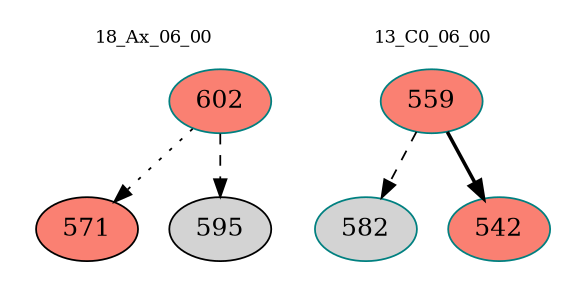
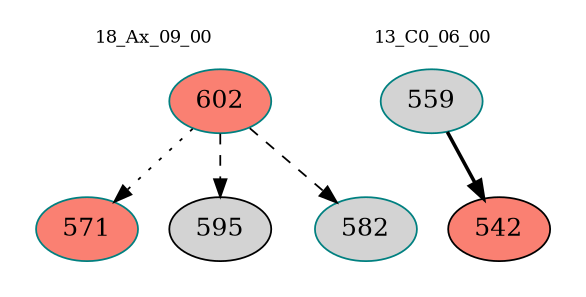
cluster "18_Ax_06_00": label "18_Ax_06_00" -> "18_Ax_09_00"
node "559": fillcolor salmon -> lightgrey
edge "559" -> "582": now "602" -> "582"
node "571": color black -> teal
node "542": color teal -> black
